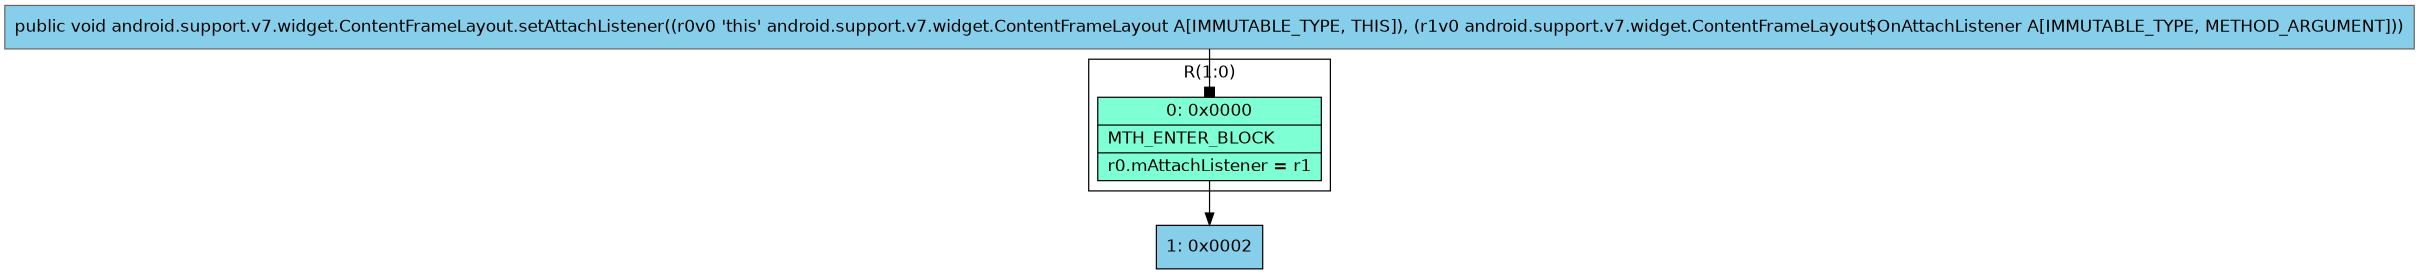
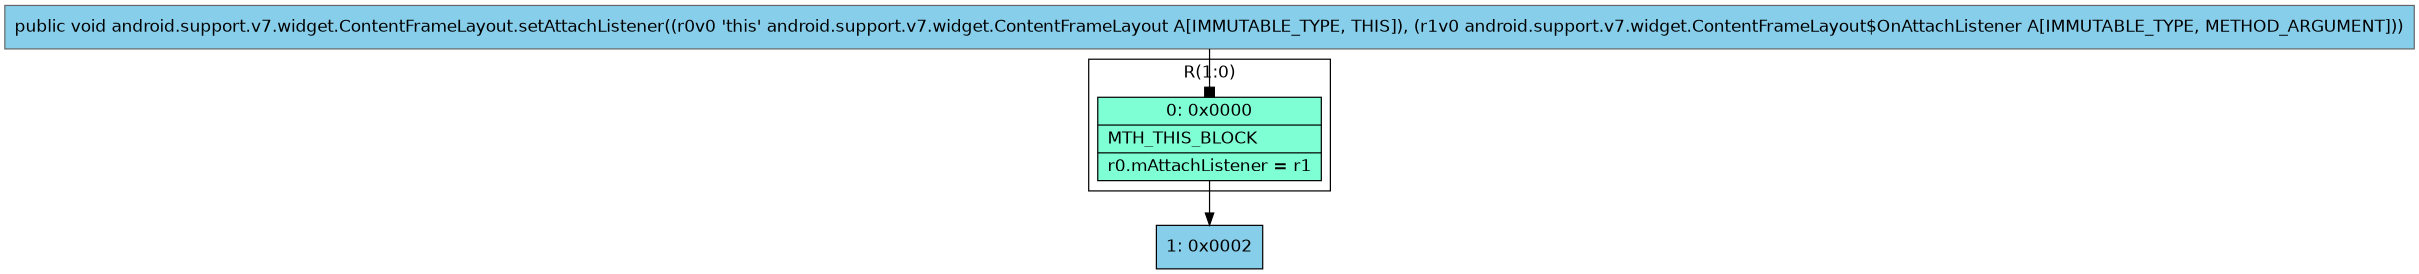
node "0: 0x0000": text "MTH_ENTER_BLOCK" -> "MTH_THIS_BLOCK"
